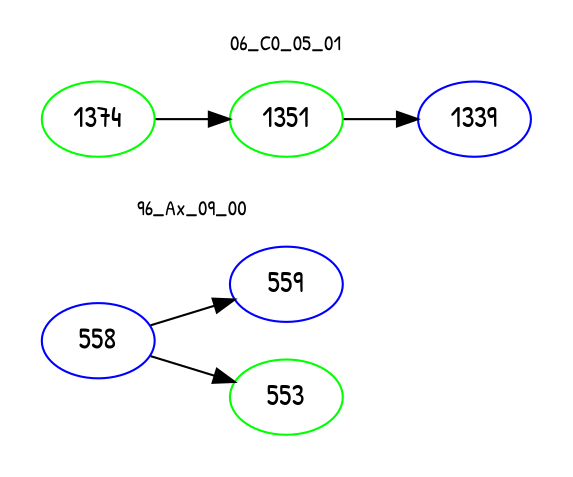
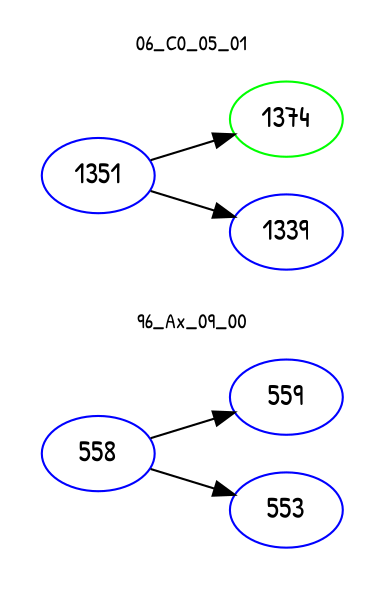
edge "1374" -> "1351": reversed
node "1351": color green -> blue
node "553": color green -> blue
